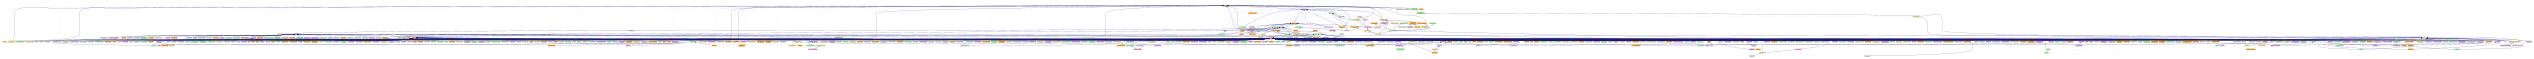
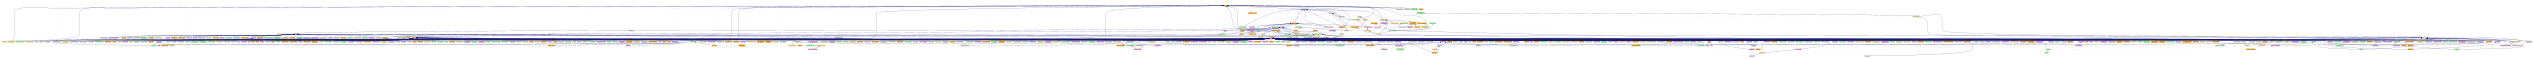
node "fibonacci_futures.cpp": added
node "inclusive_scan.cpp": added
